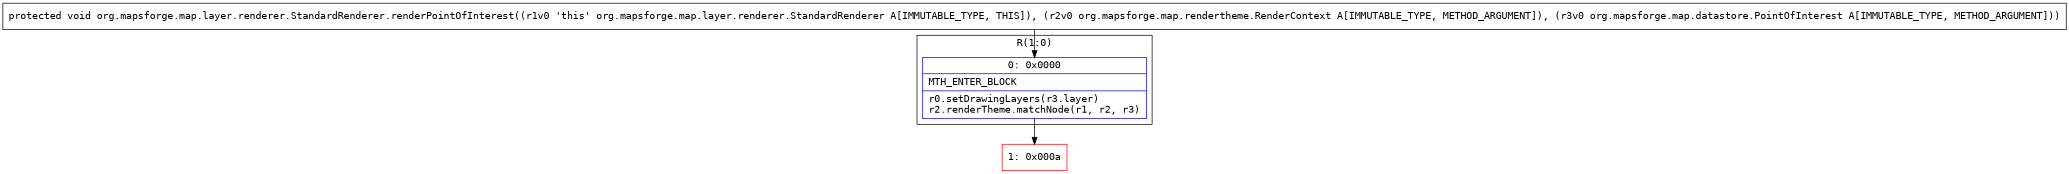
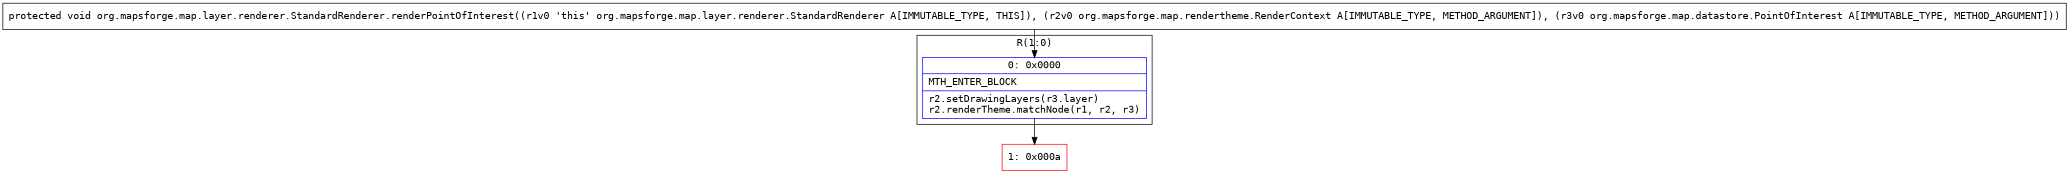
node "0: 0x0000": text "r0.setDrawingLayers(r3.layer)" -> "r2.setDrawingLayers(r3.layer)"
